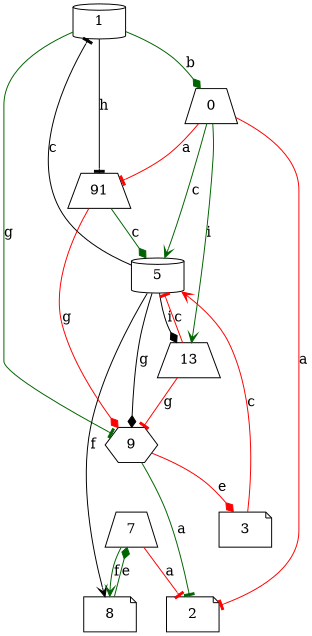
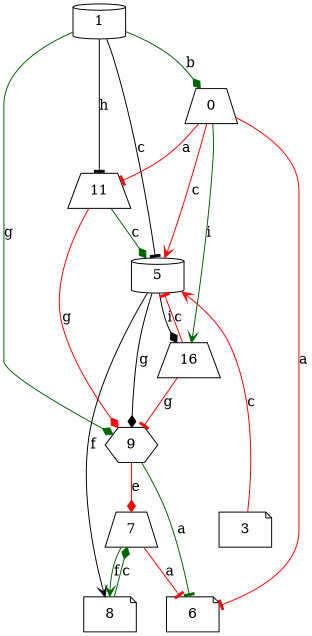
edge "5" -> "1": reversed
edge "0" -> "5": color darkgreen -> red
node "91": label "91" -> "11"
edge "1" -> "9": arrowhead tee -> diamond
node "13": label "13" -> "16"
edge "9" -> "3": now "9" -> "7"
edge "8" -> "7": label "e" -> "c"
node "2": label "2" -> "6"
